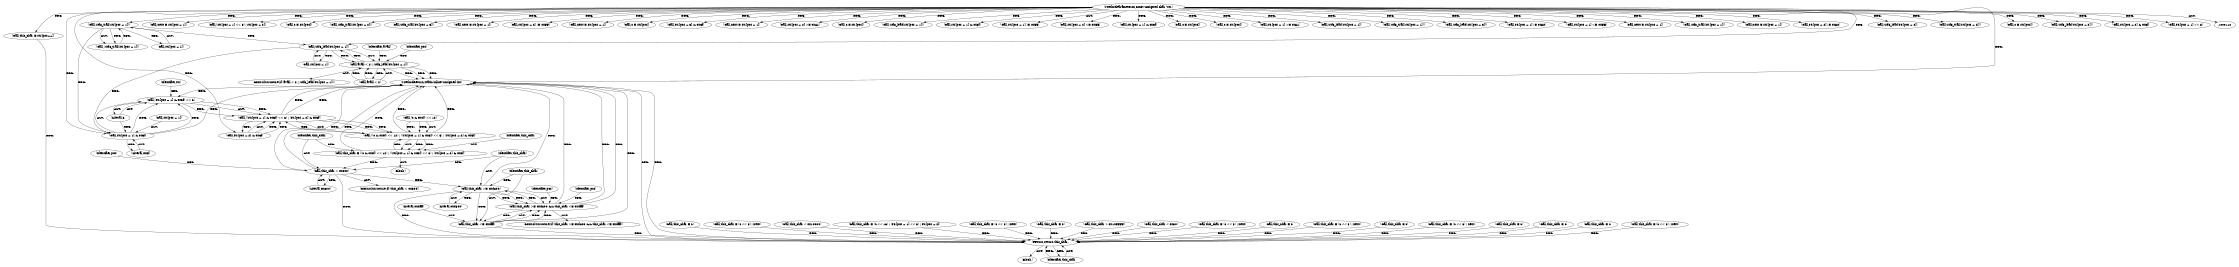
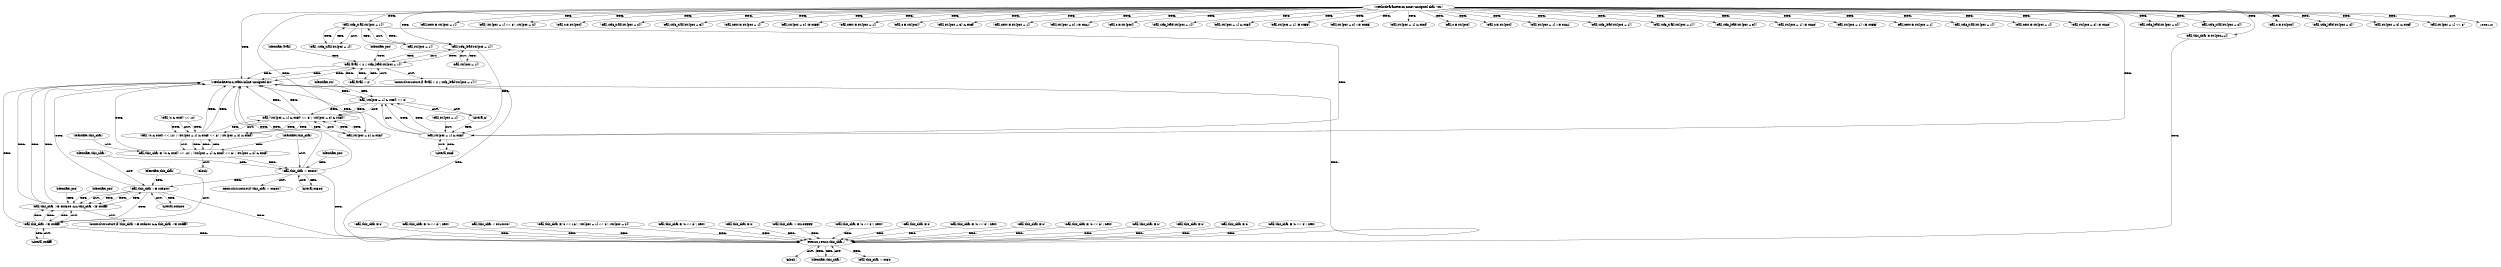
edge "(MethodParameterIn,const unsigned char *str)" -> "(Call,str[pos + 1] != 0xFF)": label "AST: " -> "DDG: "
edge "(Call,this_char <= 0xdfff)" -> "(Literal,0xdfff)": added, label "CFG:"
edge "(Call,this_char < 0x80)" -> "(Return,return this_char;)": reversed
